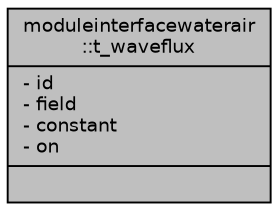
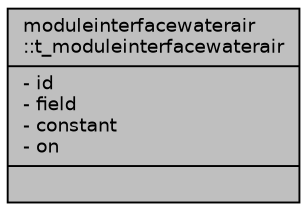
node "moduleinterfacewaterair": text "::t_waveflux" -> "::t_moduleinterfacewaterair"
